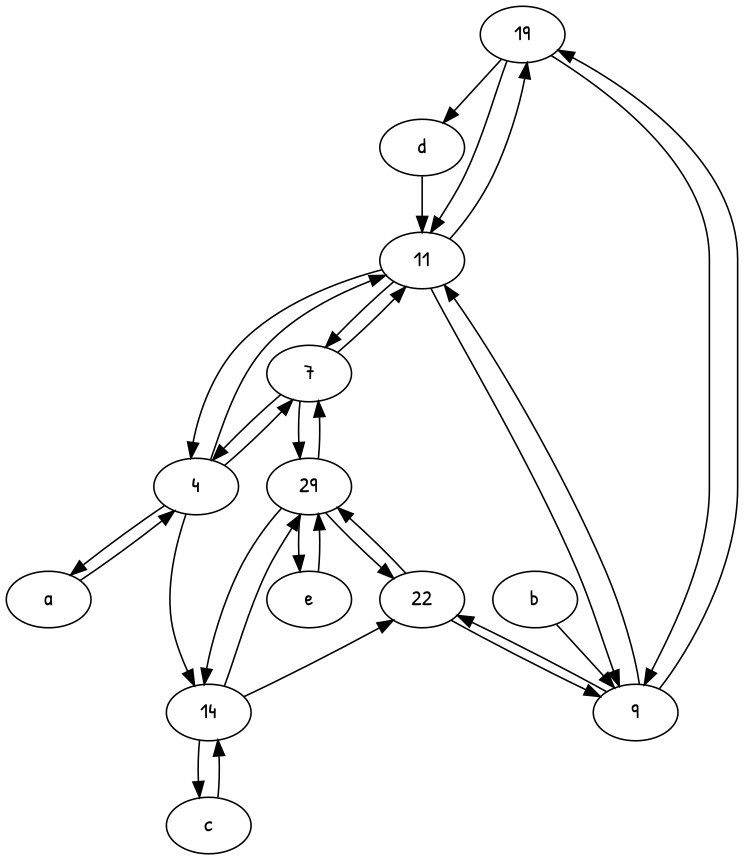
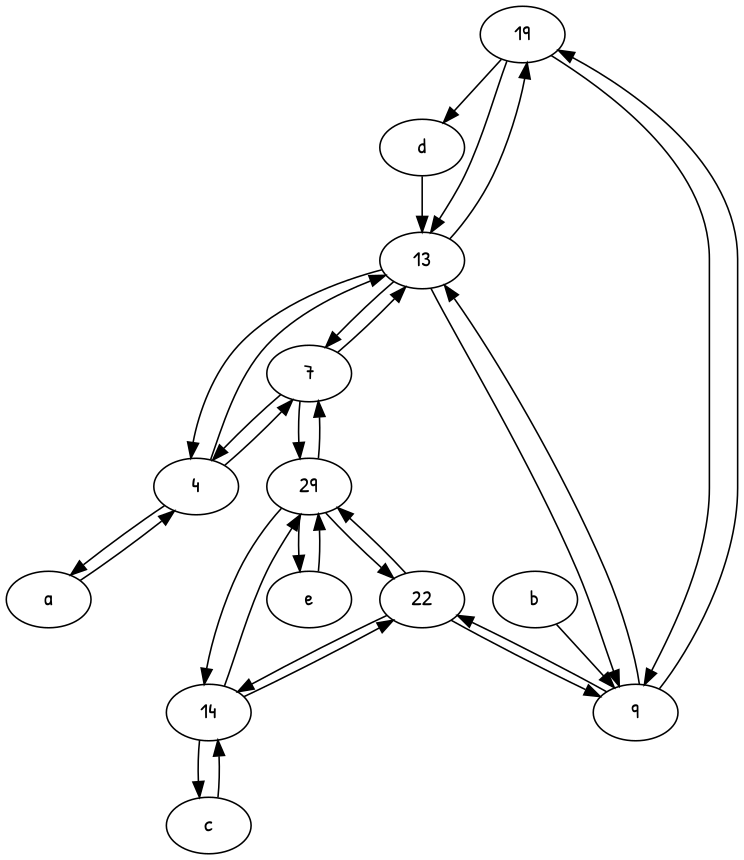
node "11": label "11" -> "13"
edge "4" -> "14": now "22" -> "14"
